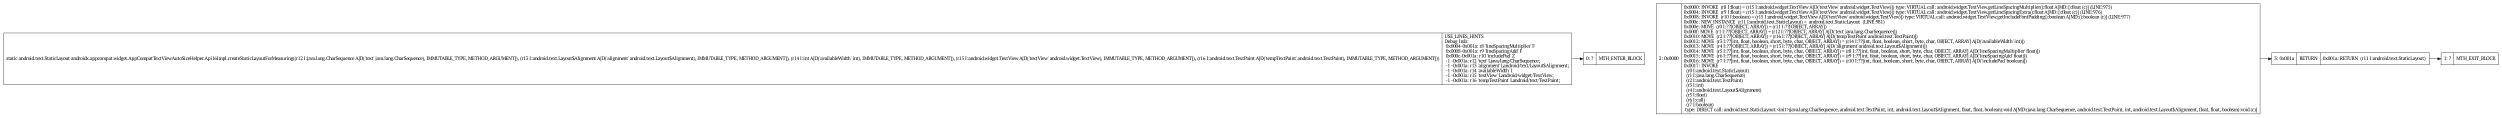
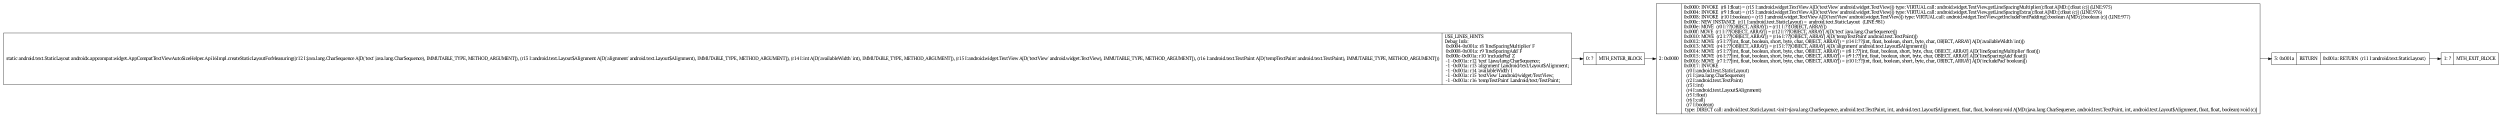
edge "0: ?" -> "2: 0x0000": added
